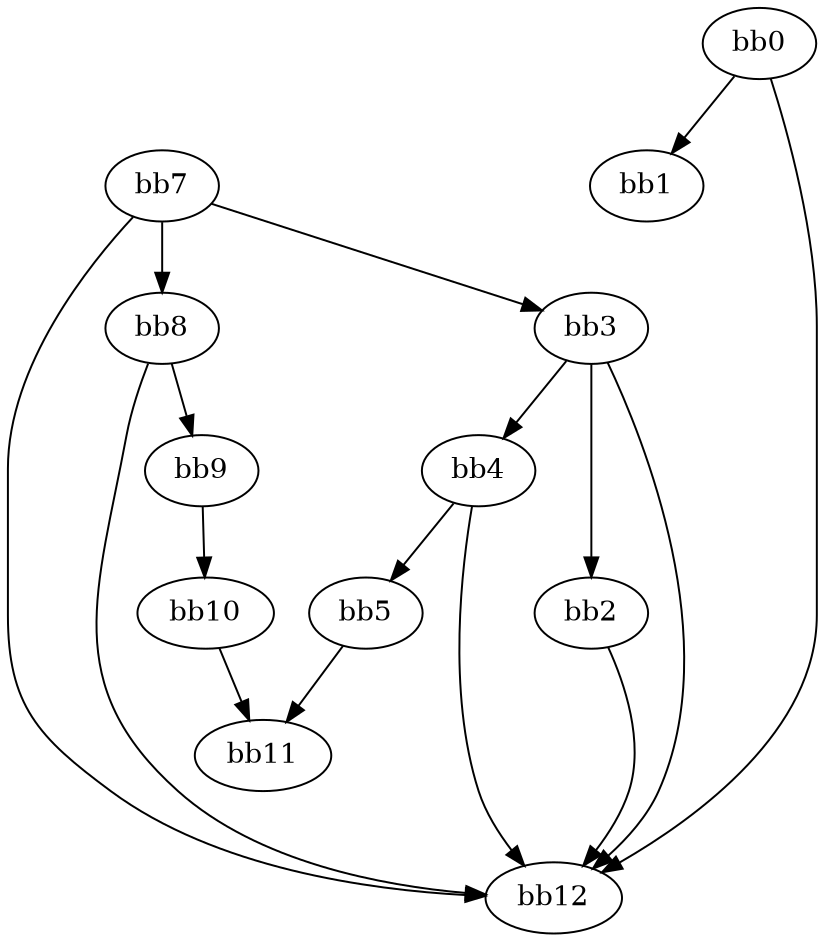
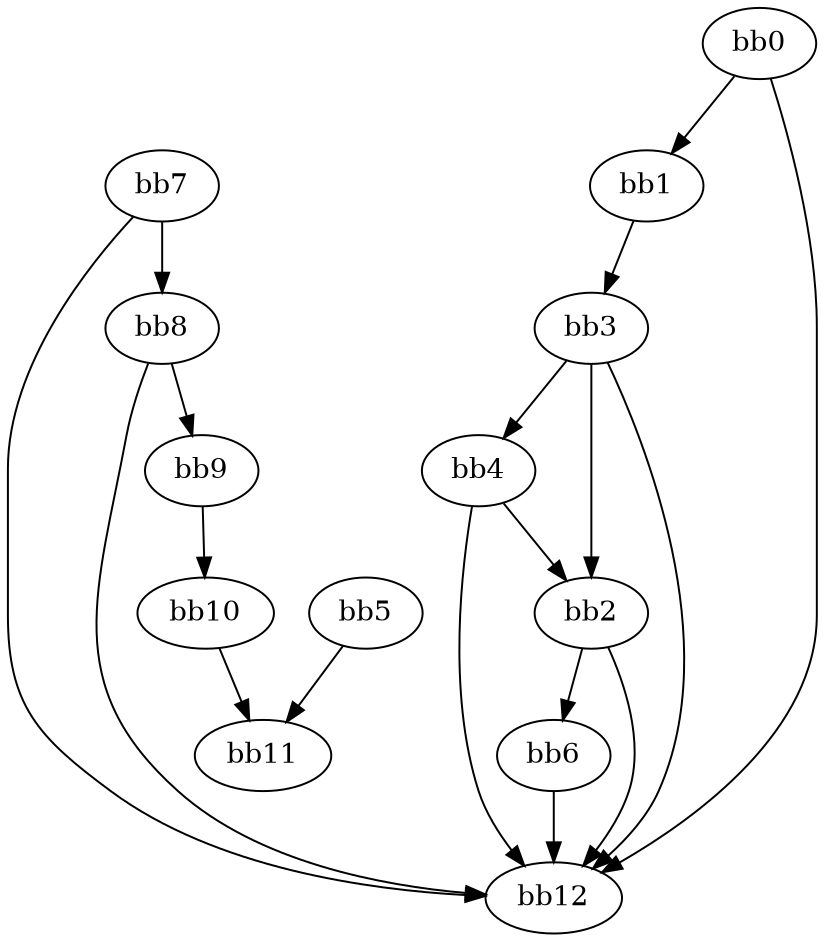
edge "bb7" -> "bb3": now "bb1" -> "bb3"
edge "bb4" -> "bb5": now "bb4" -> "bb2"
node "bb6": added
